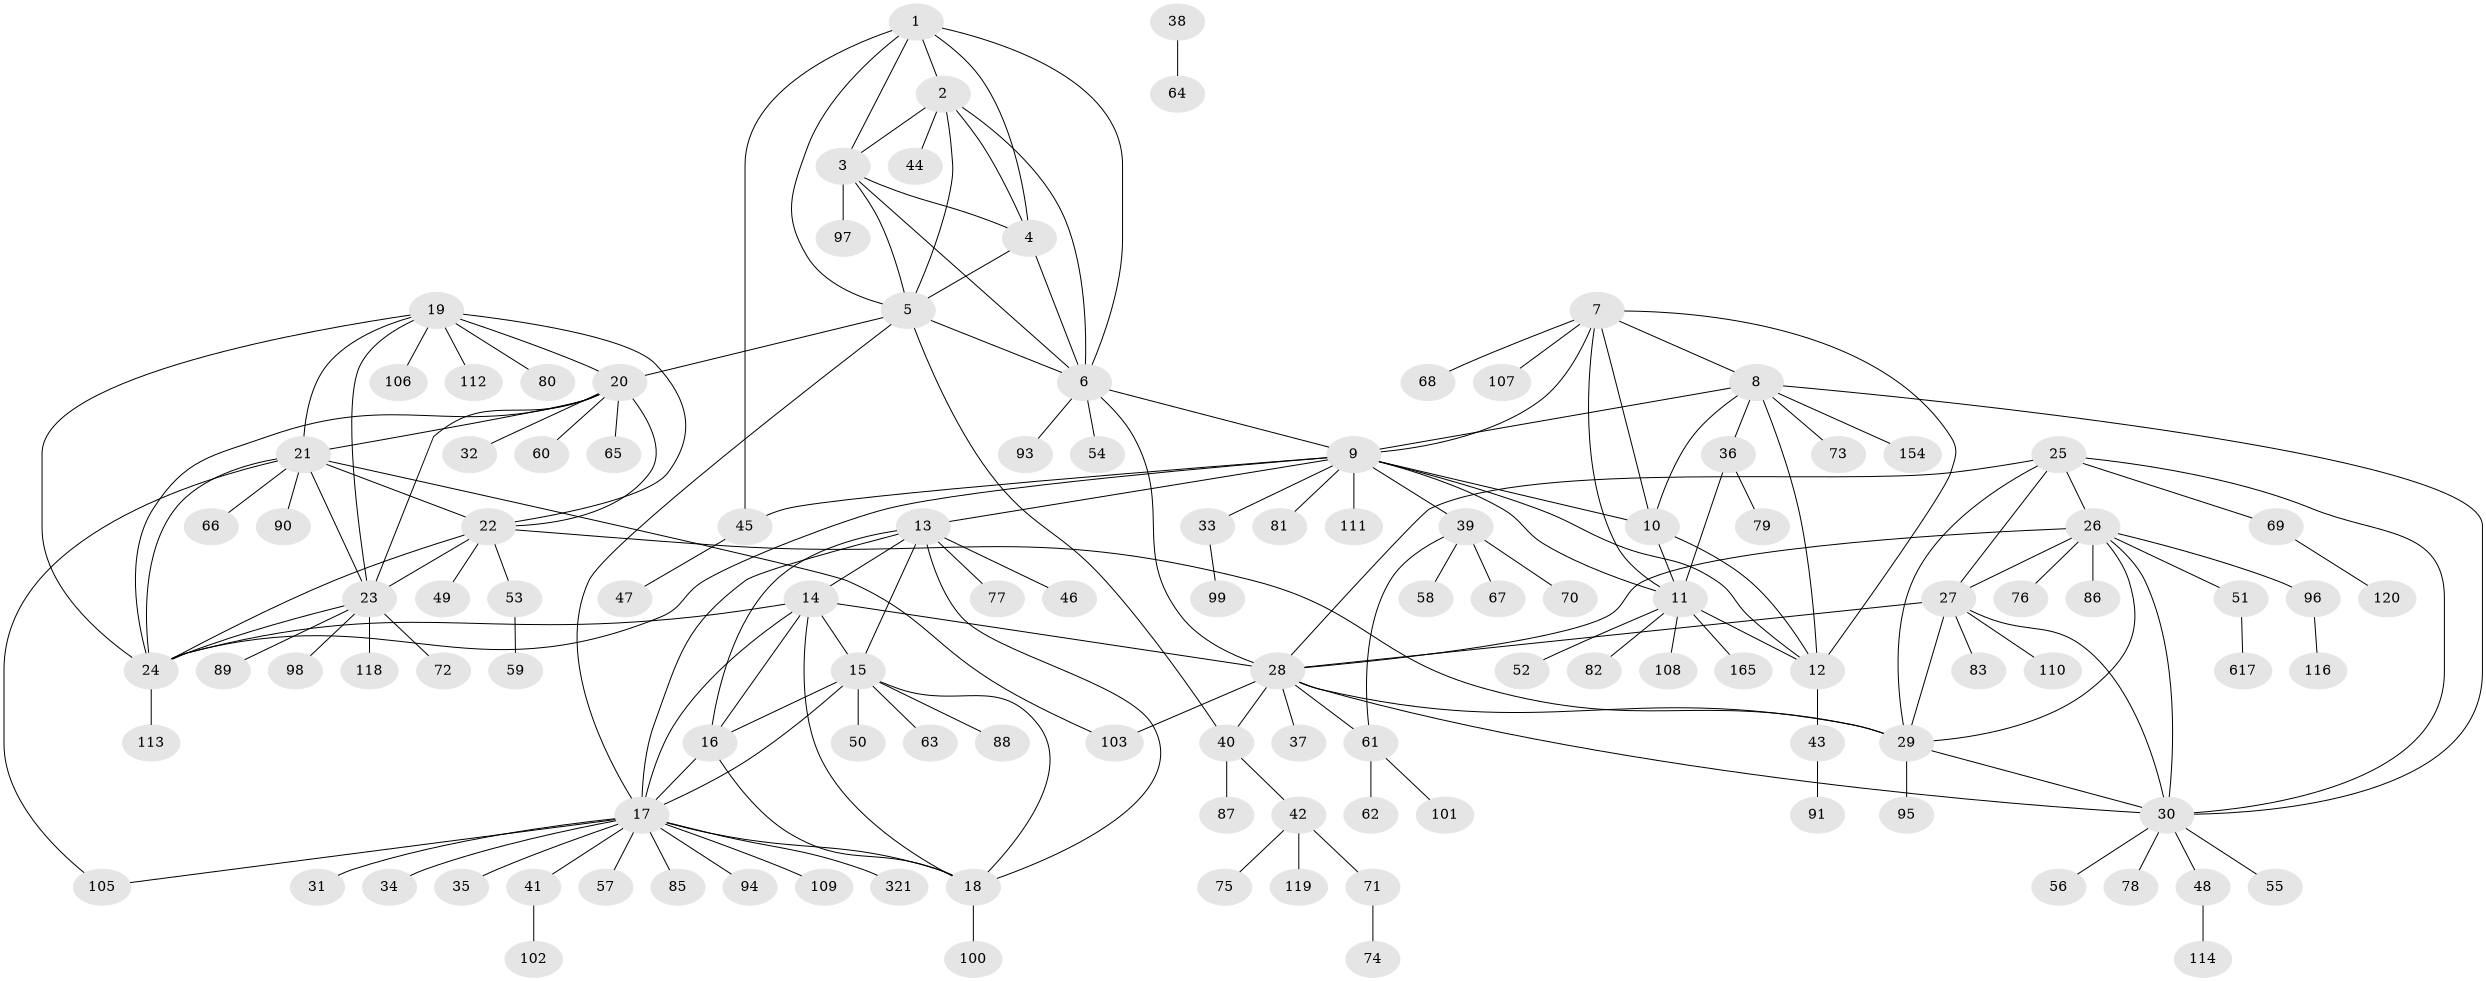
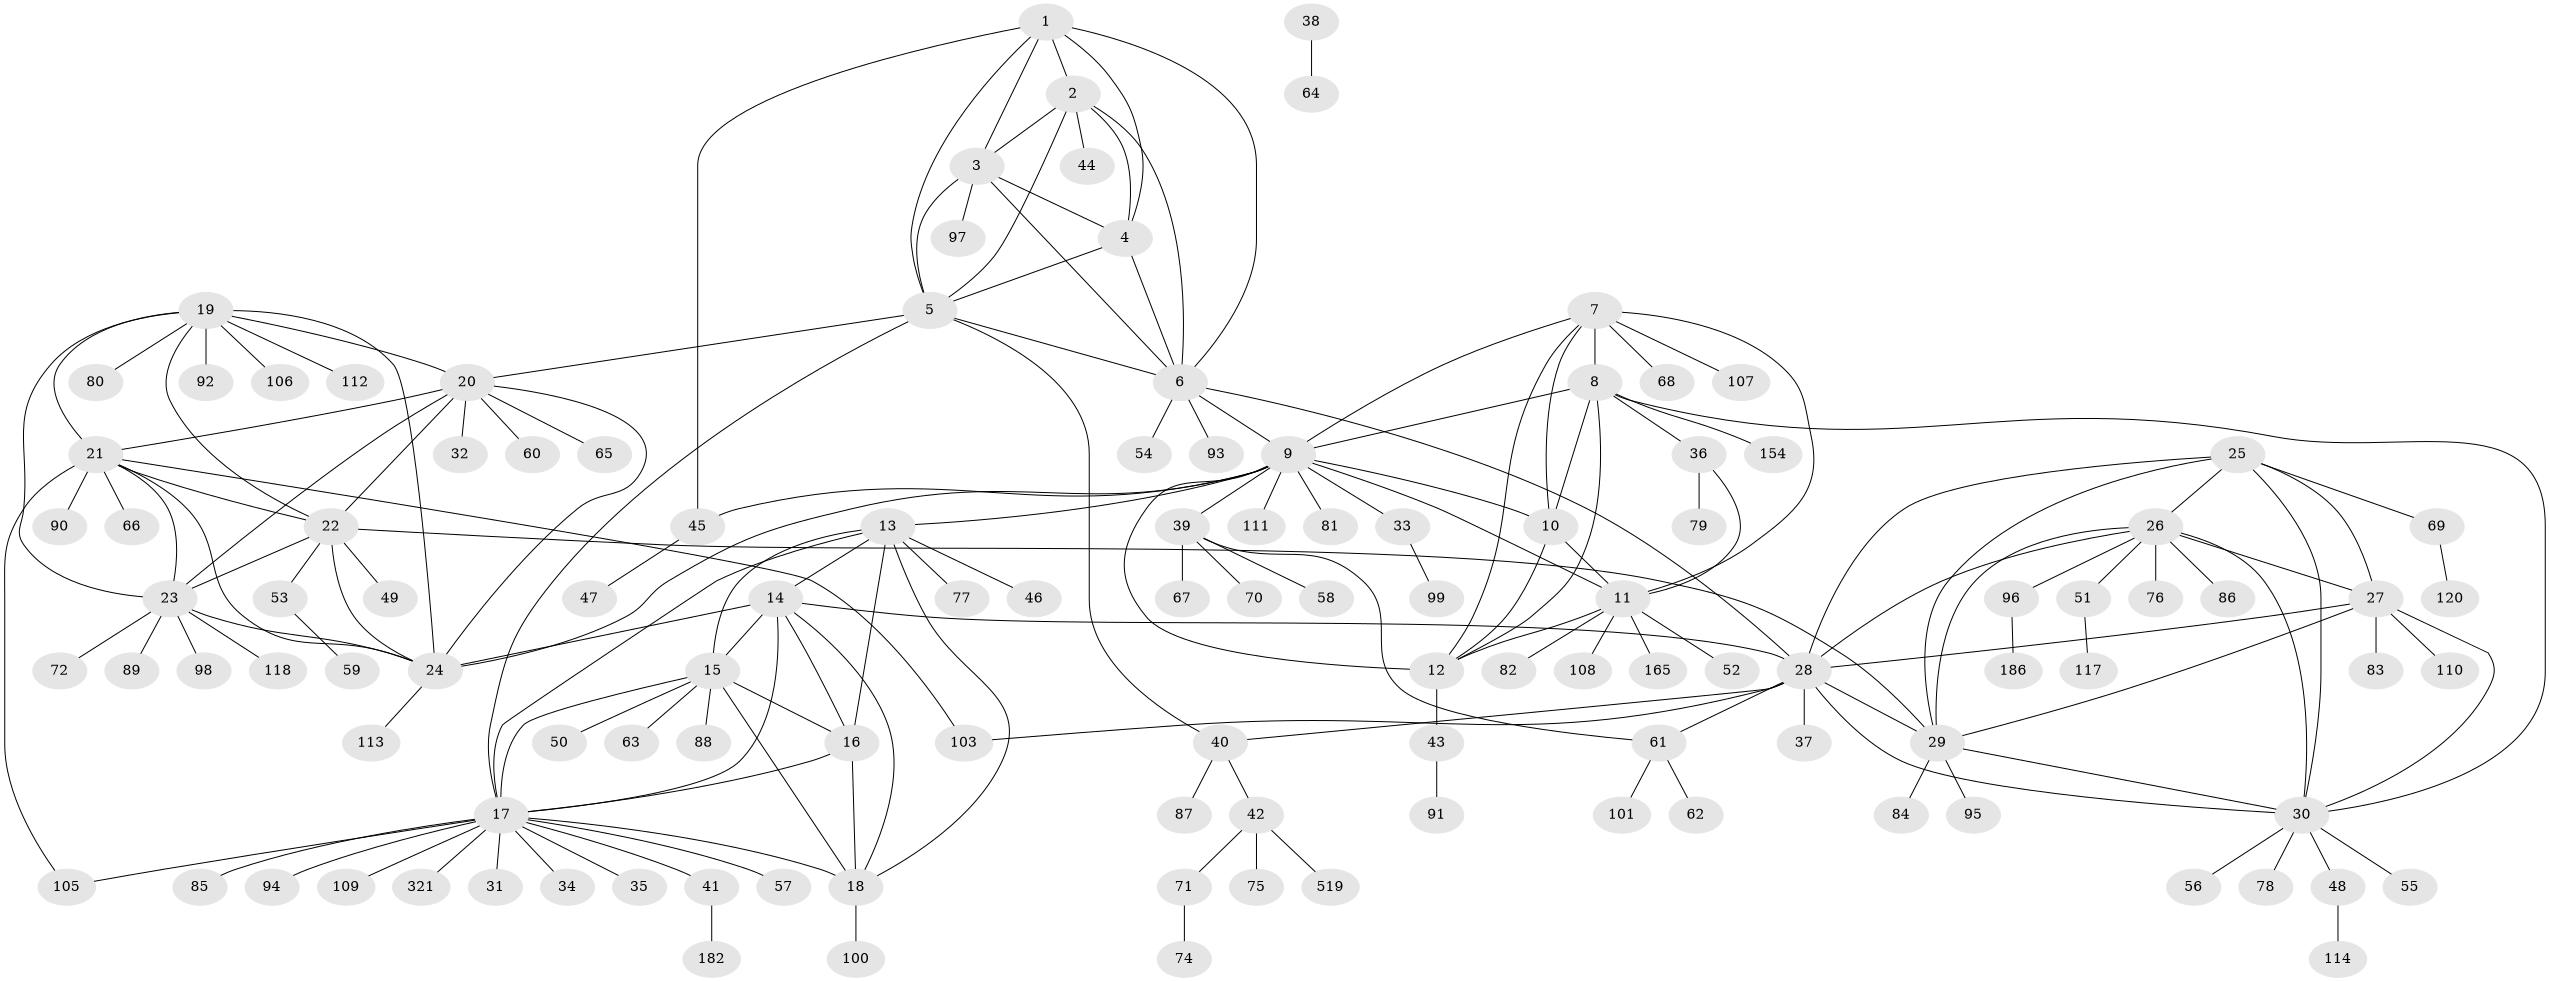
node "92": added
node "73": removed
node "617": label "617" -> "117"
node "116": label "116" -> "186"
node "84": added
node "119": label "119" -> "519"
node "102": label "102" -> "182"
